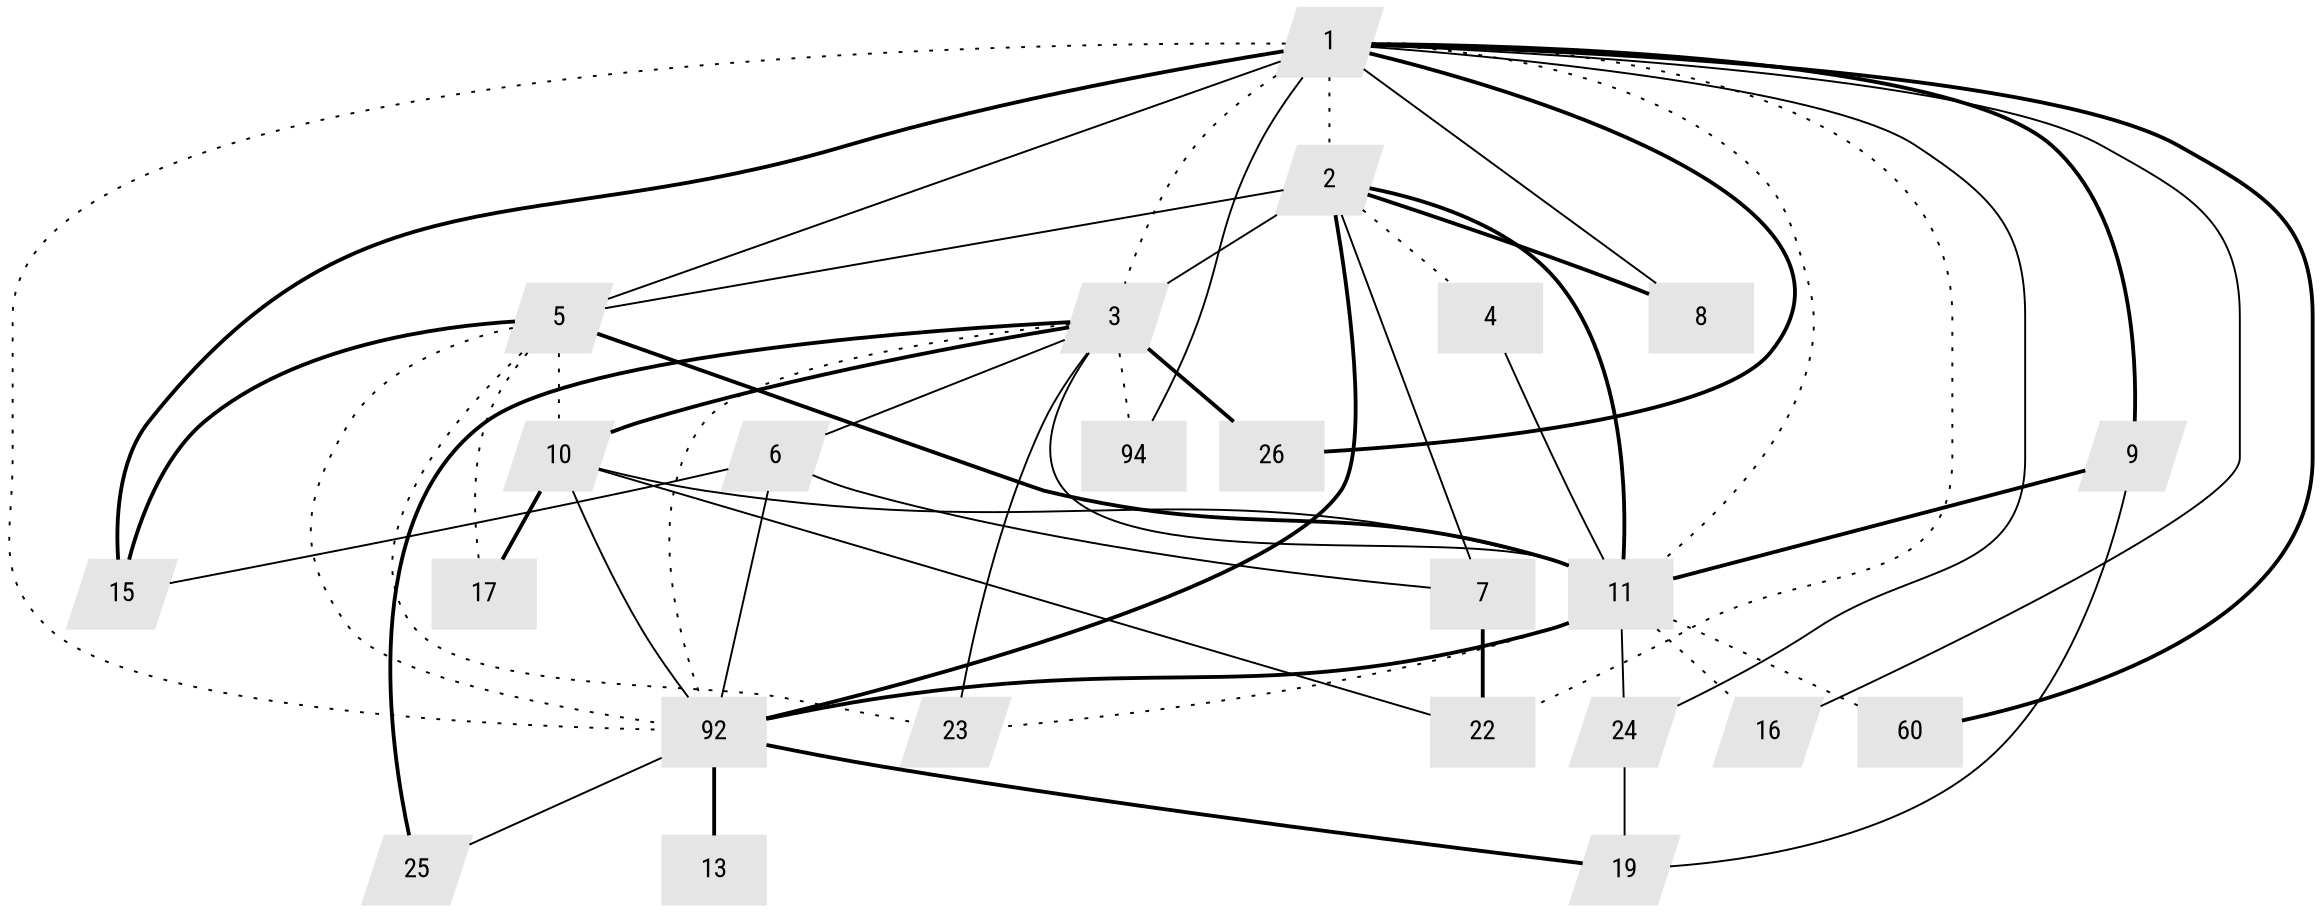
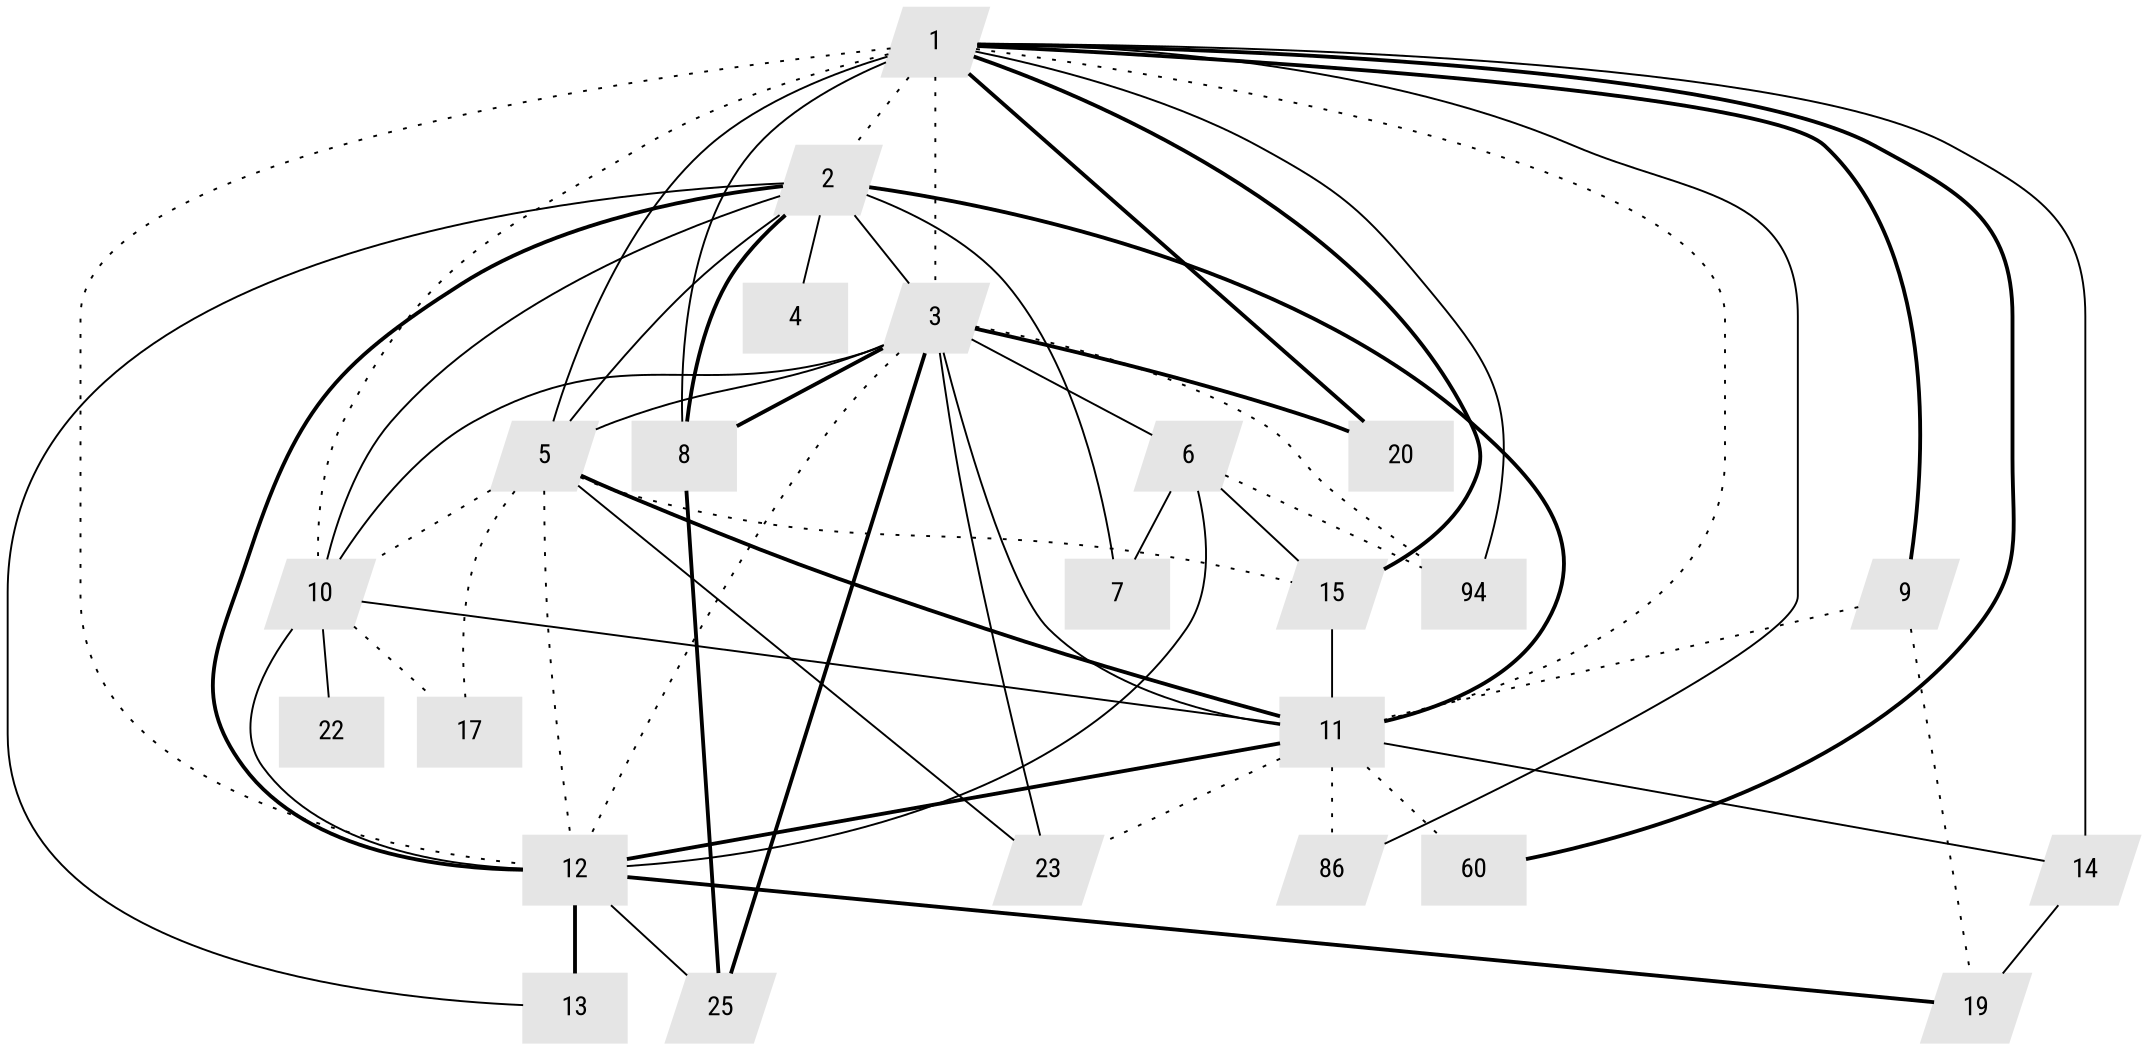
edge "2" -- "4": style dotted -> solid
edge "1" -- "22": now "1" -- "10"
edge "2" -- "10": added
edge "3" -- "10": style bold -> solid
edge "5" -- "15": style bold -> dotted
edge "3" -- "5": added
edge "3" -- "8": added
node "26": label "26" -> "20"
edge "4" -- "11": now "15" -- "11"
edge "2" -- "13": added
edge "6" -- "94": added
edge "9" -- "11": style bold -> dotted
edge "10" -- "17": style bold -> dotted
edge "7" -- "22": removed
edge "5" -- "23": style dotted -> solid
edge "8" -- "25": added
node "92": label "92" -> "12"
node "24": label "24" -> "14"
node "16": label "16" -> "86"
edge "9" -- "19": style solid -> dotted
